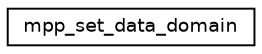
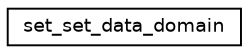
node "mpp_set_data_domain": label "mpp_set_data_domain" -> "set_set_data_domain"
